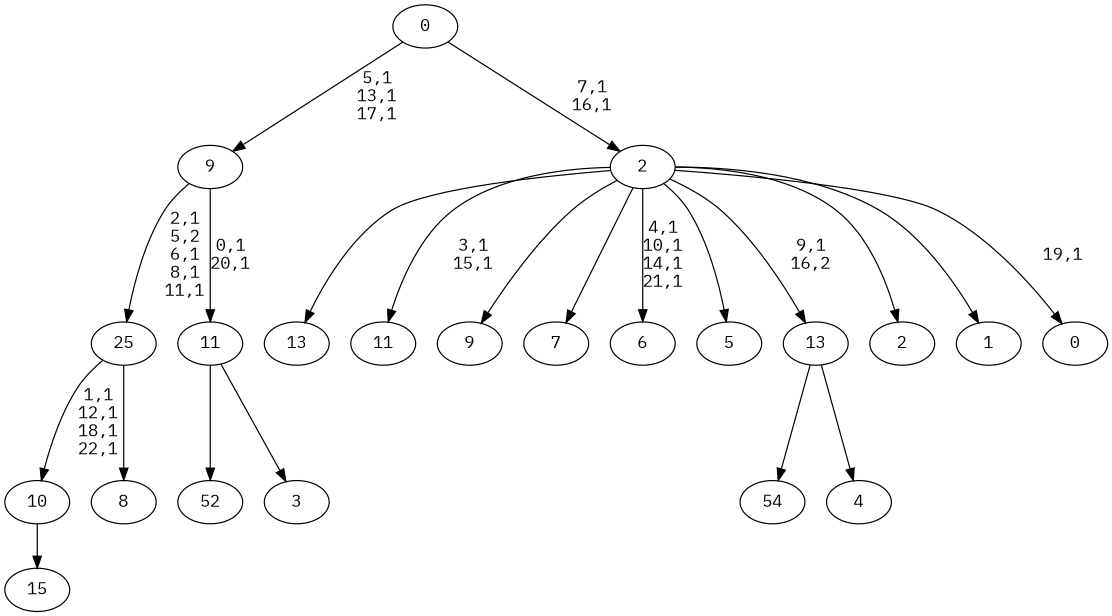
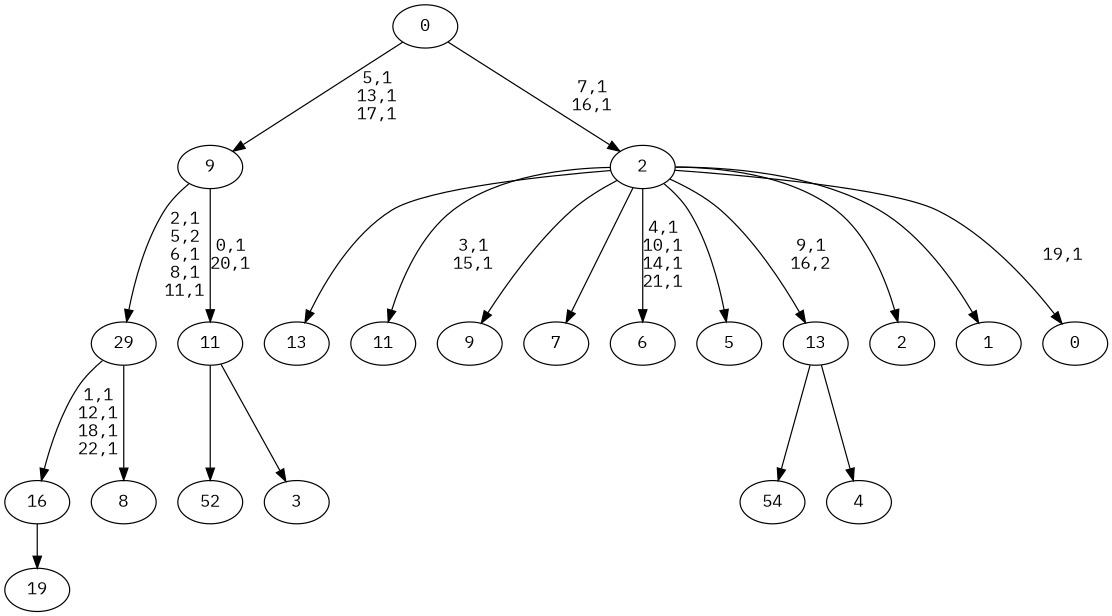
node "25": label "25" -> "29"
node "10": label "10" -> "16"
node "15": label "15" -> "19"
